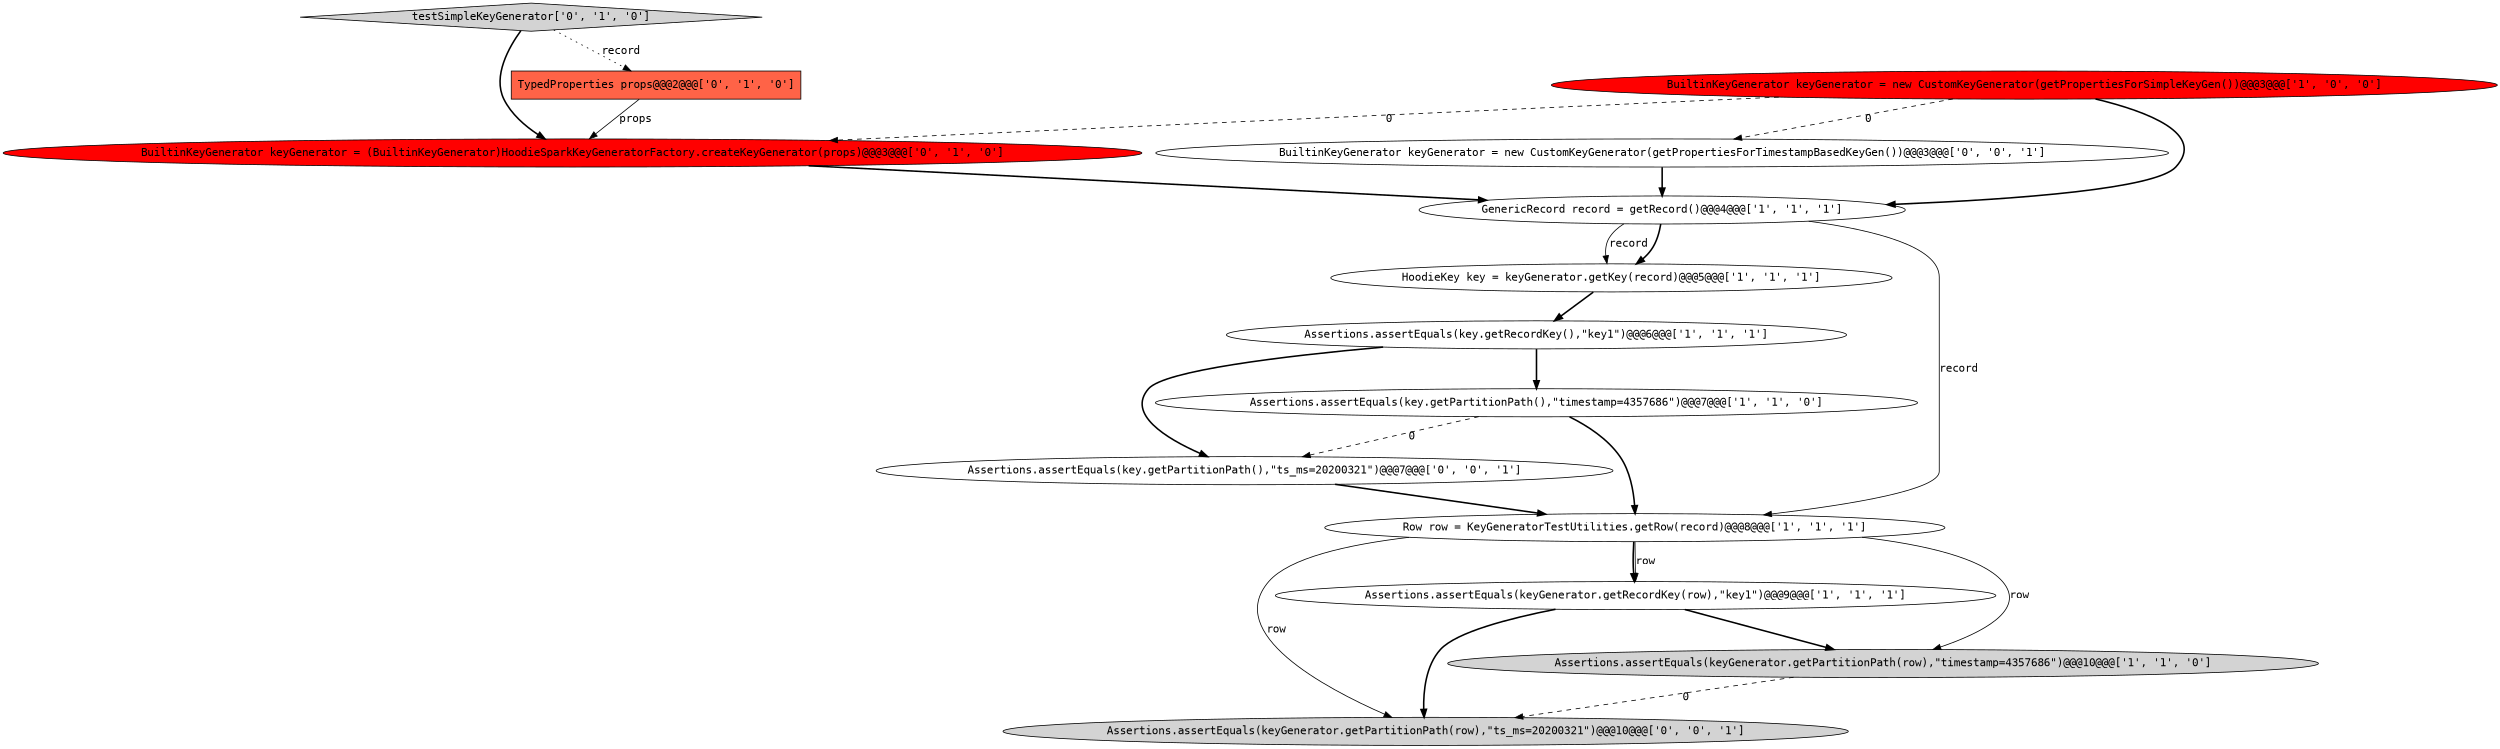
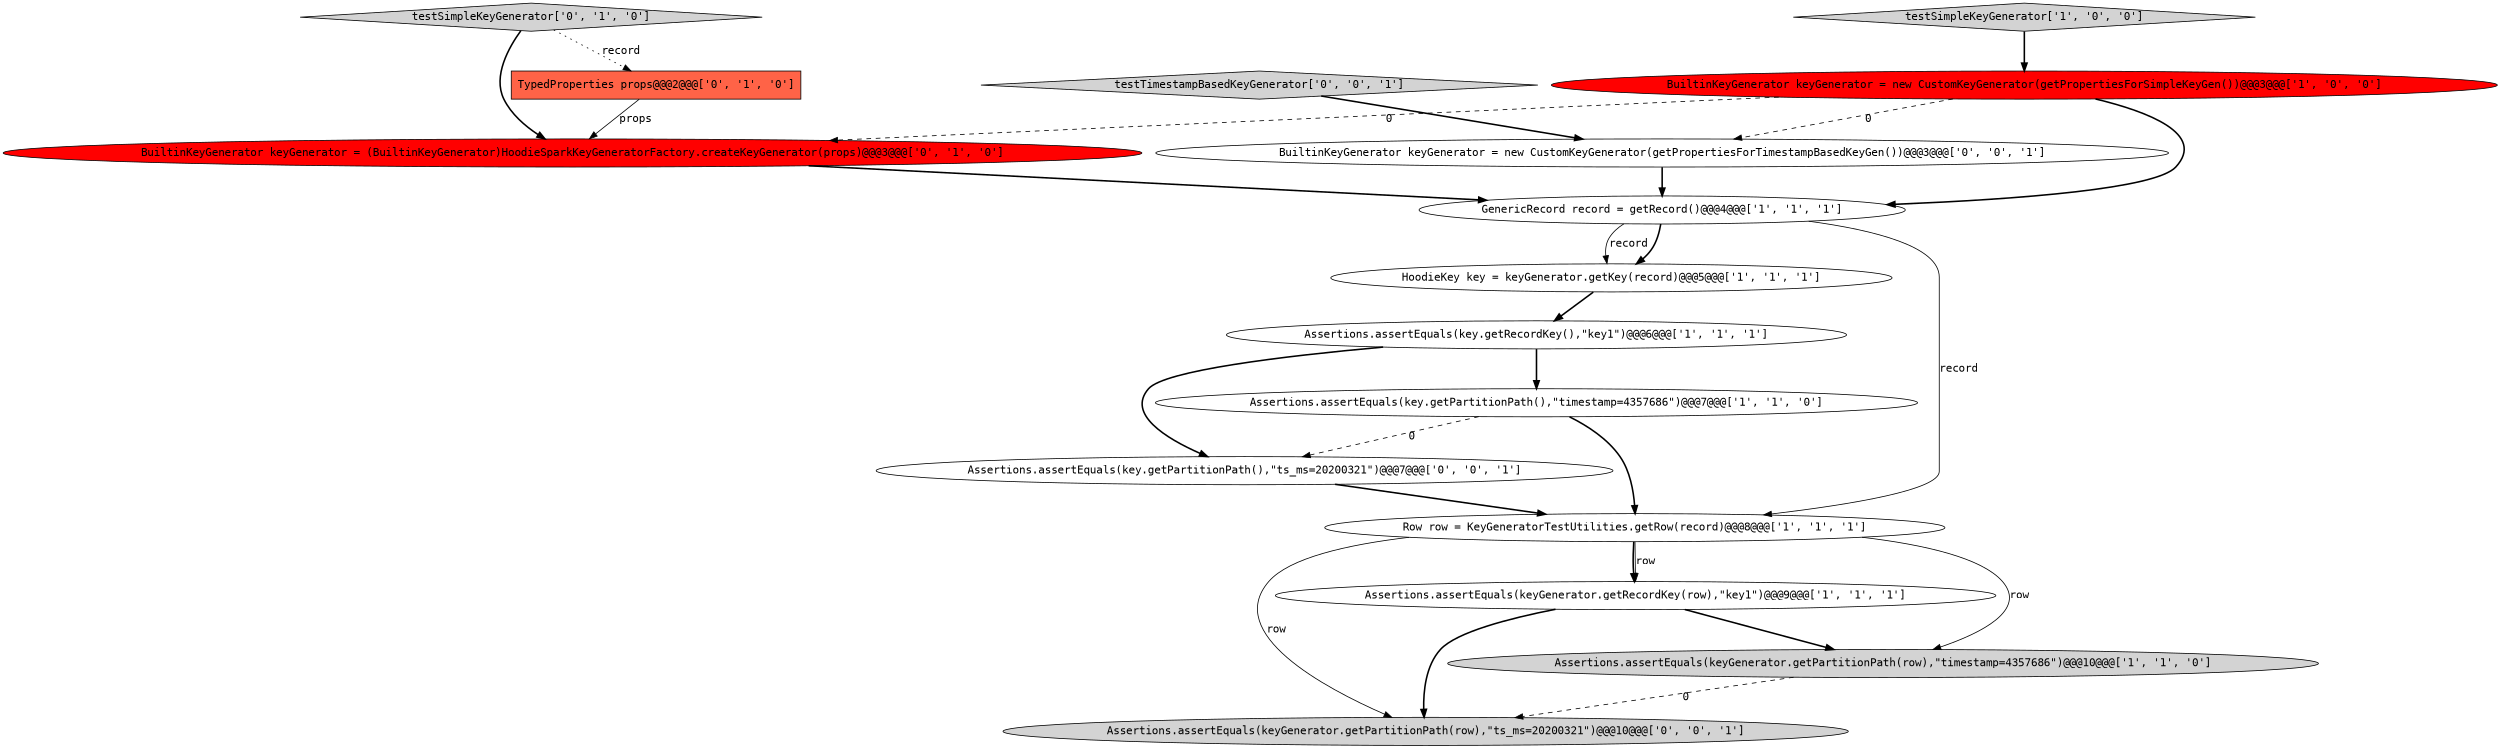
node "testSimpleKeyGenerator['1', '0', '0']": added
node "testTimestampBasedKeyGenerator['0', '0', '1']": added
